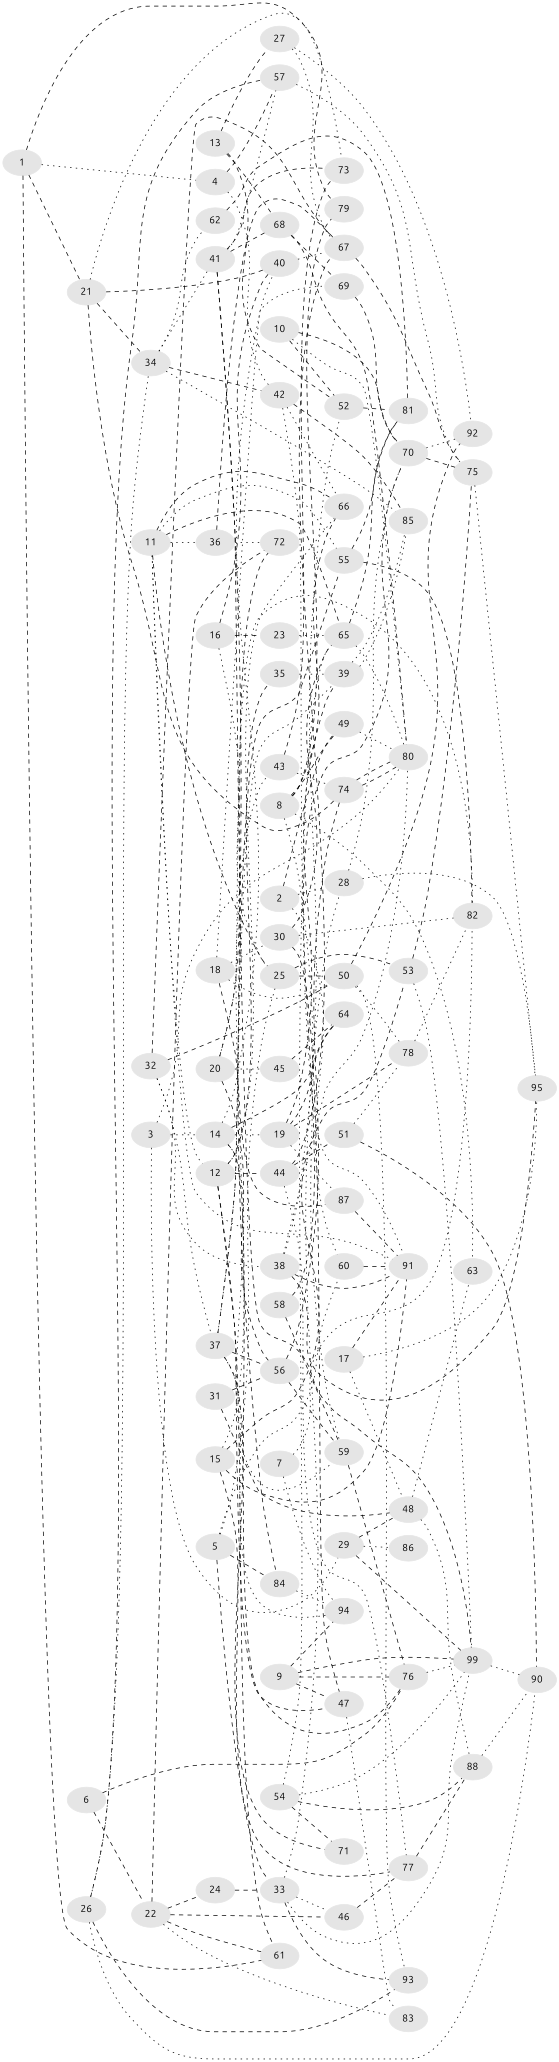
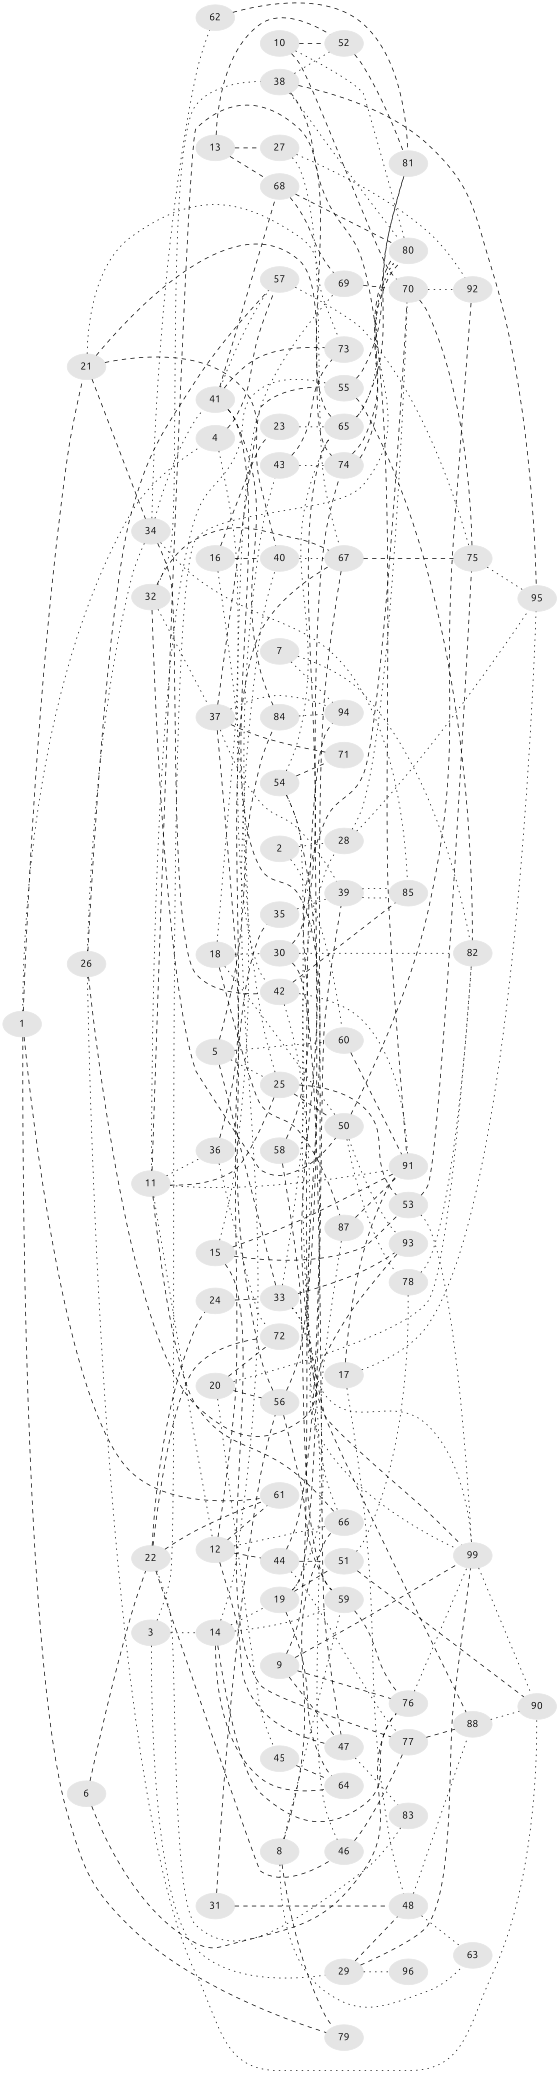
node "49": removed
edge "78" -- "19": now "51" -- "19"
node "86": label "86" -> "96"
